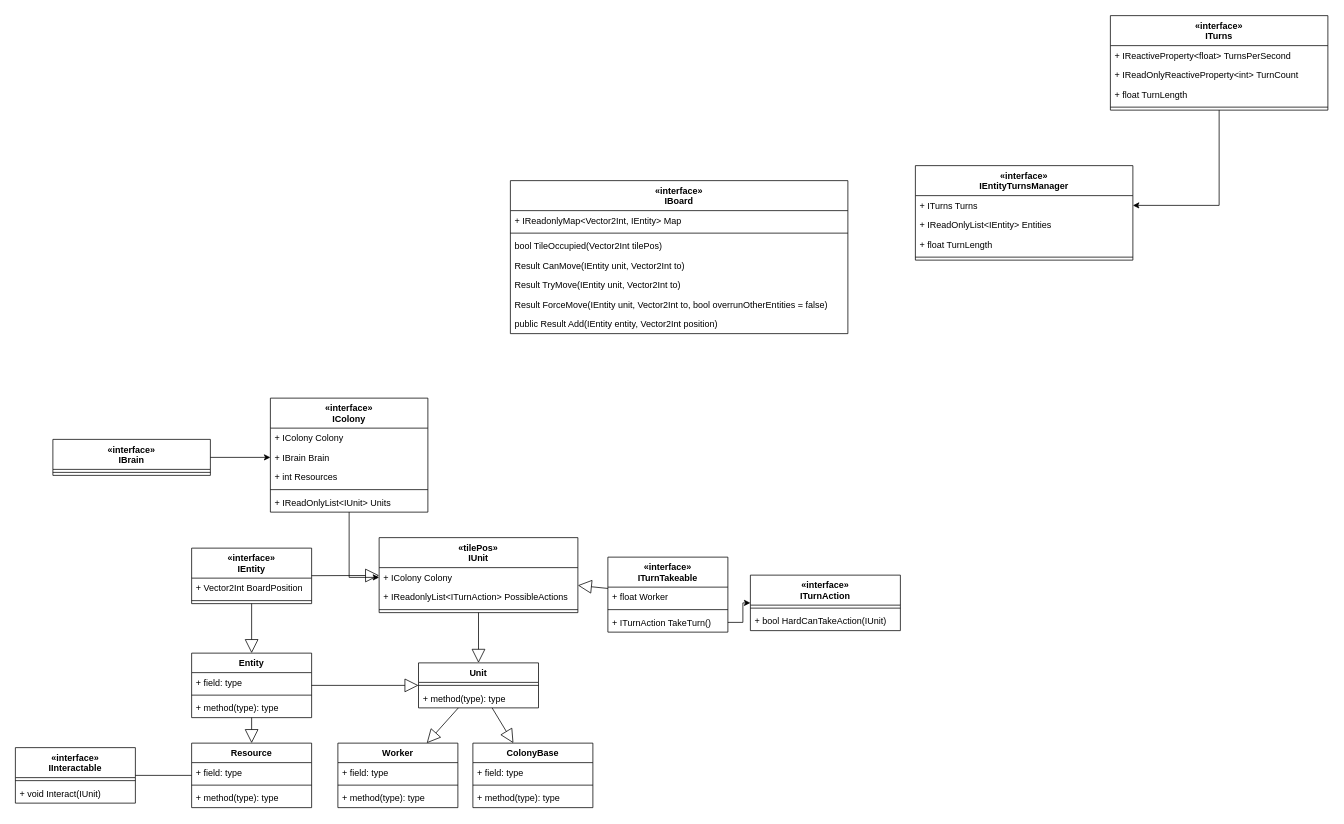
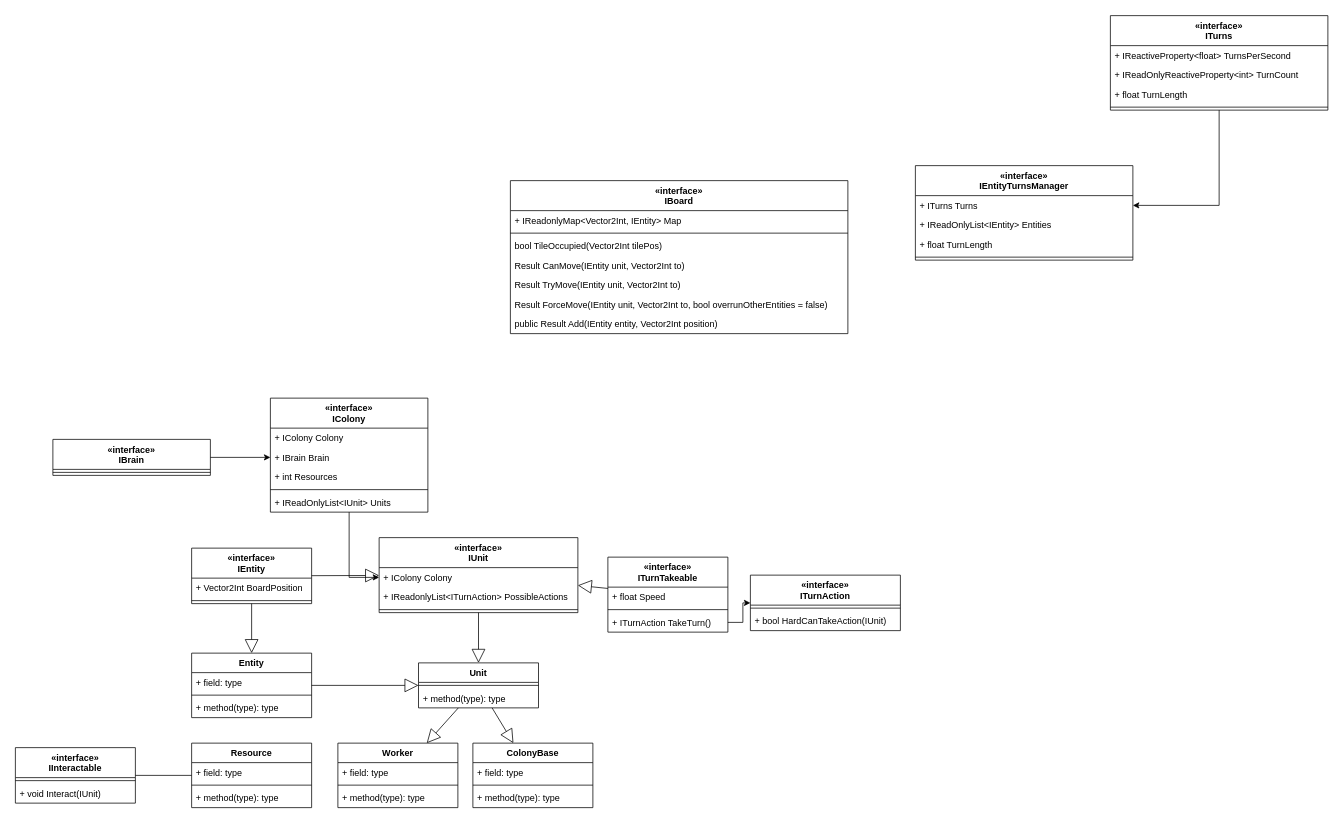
node "«tilePos» IUnit": label "«tilePos» IUnit" -> "«interface» IUnit"
node "+ float Worker": label "+ float Worker" -> "+ float Speed"
edge "Entity" -> "Resource": removed
